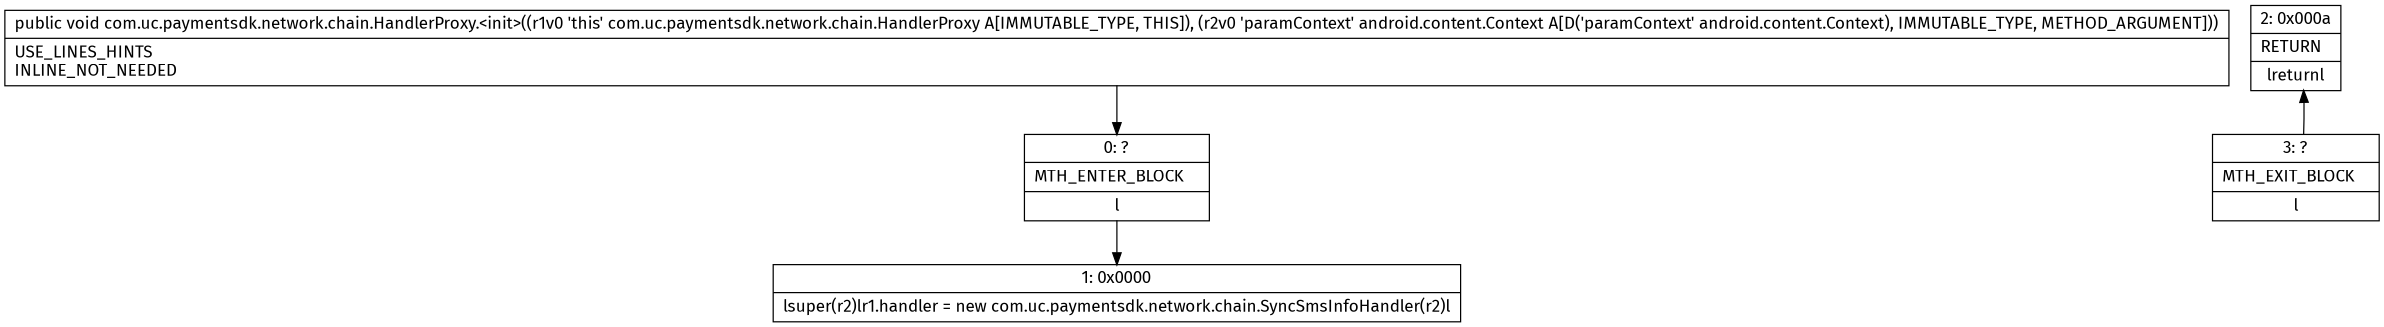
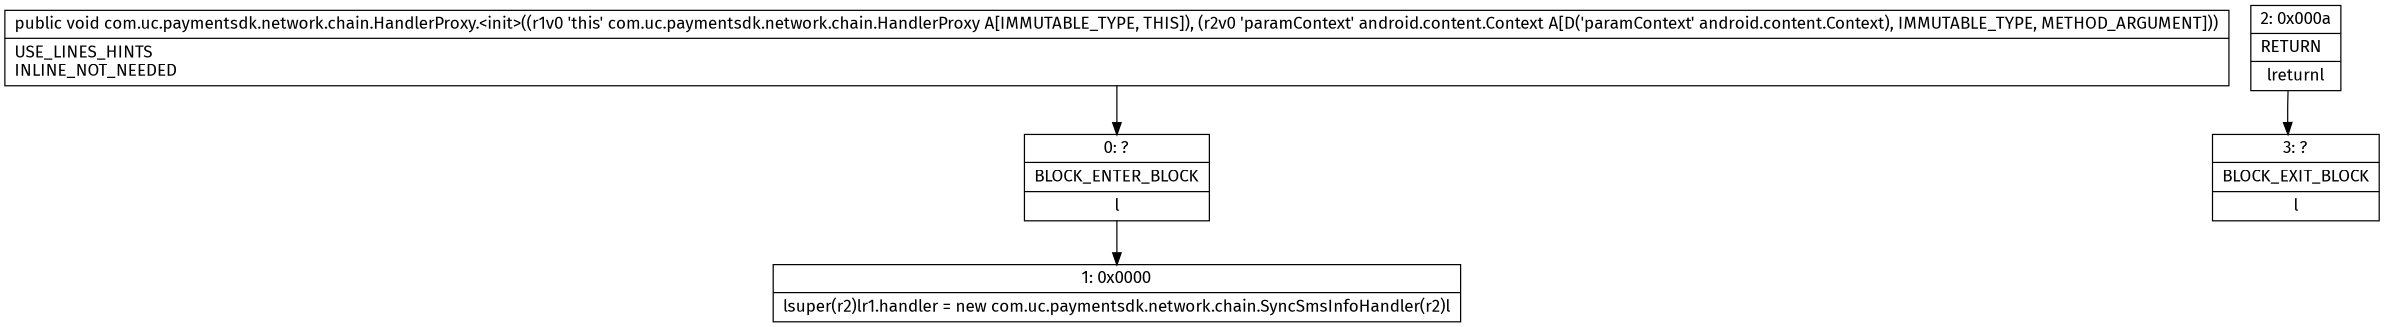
edge "3: ?" -> "2: 0x000a": reversed
node "0: ?": text "MTH_ENTER_BLOCK" -> "BLOCK_ENTER_BLOCK"
node "3: ?": text "MTH_EXIT_BLOCK" -> "BLOCK_EXIT_BLOCK"
